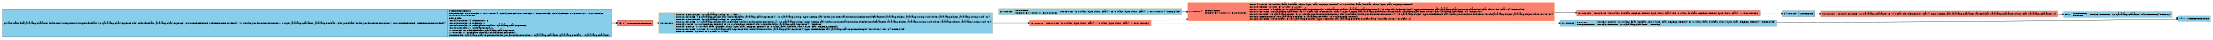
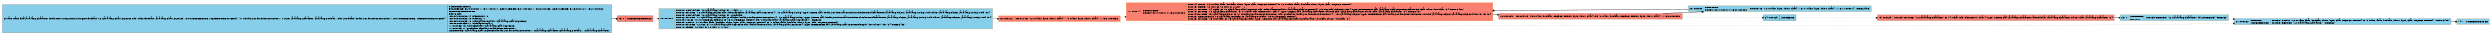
edge "18: 0x0029" -> "20: 0x0030": added
edge "25: ?" -> "14: ?": now "25: ?" -> "21: 0x0032"
